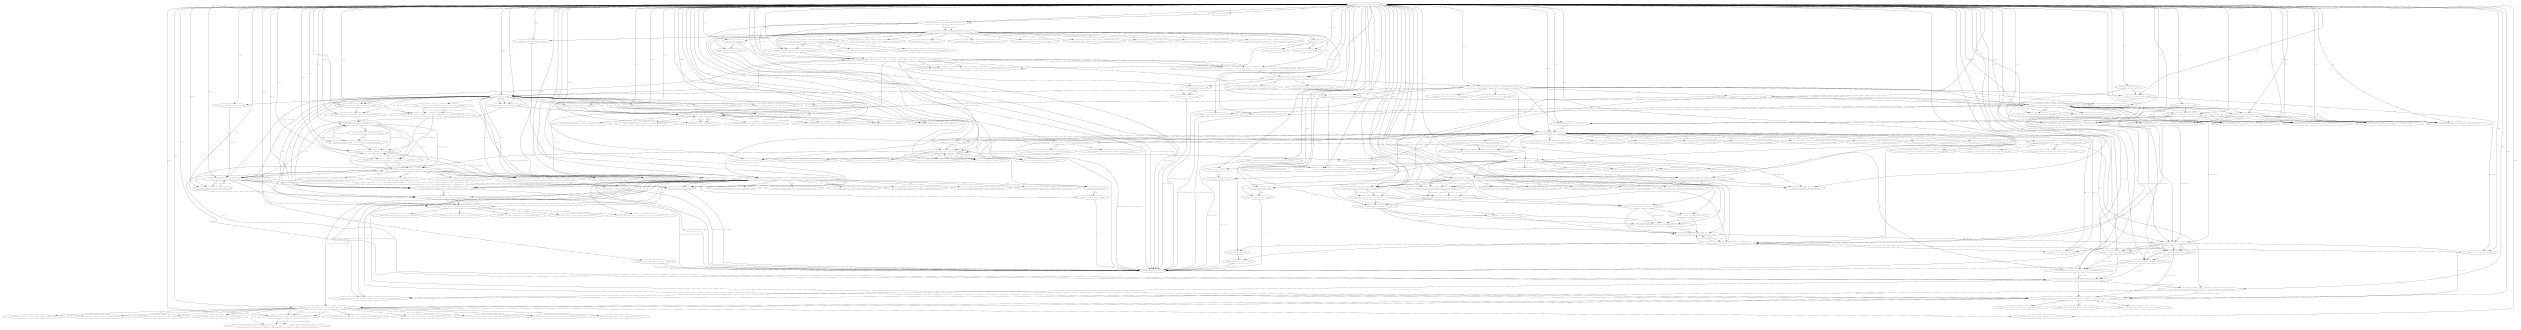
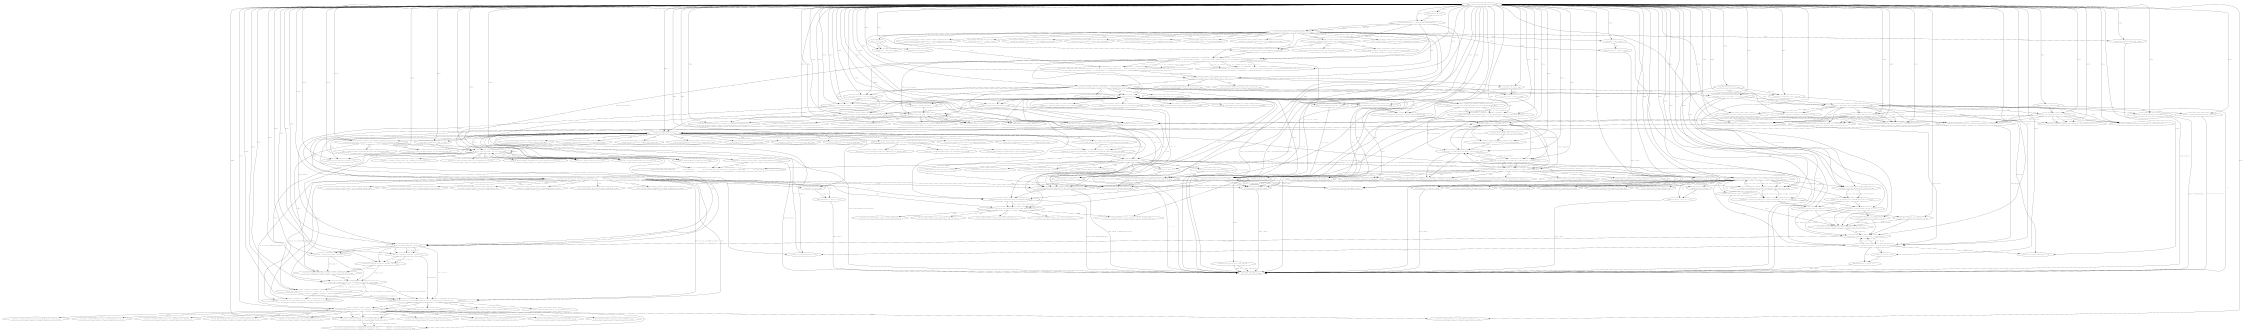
node "(UINT64_MAX,UINT64_MAX - datasize)": added
